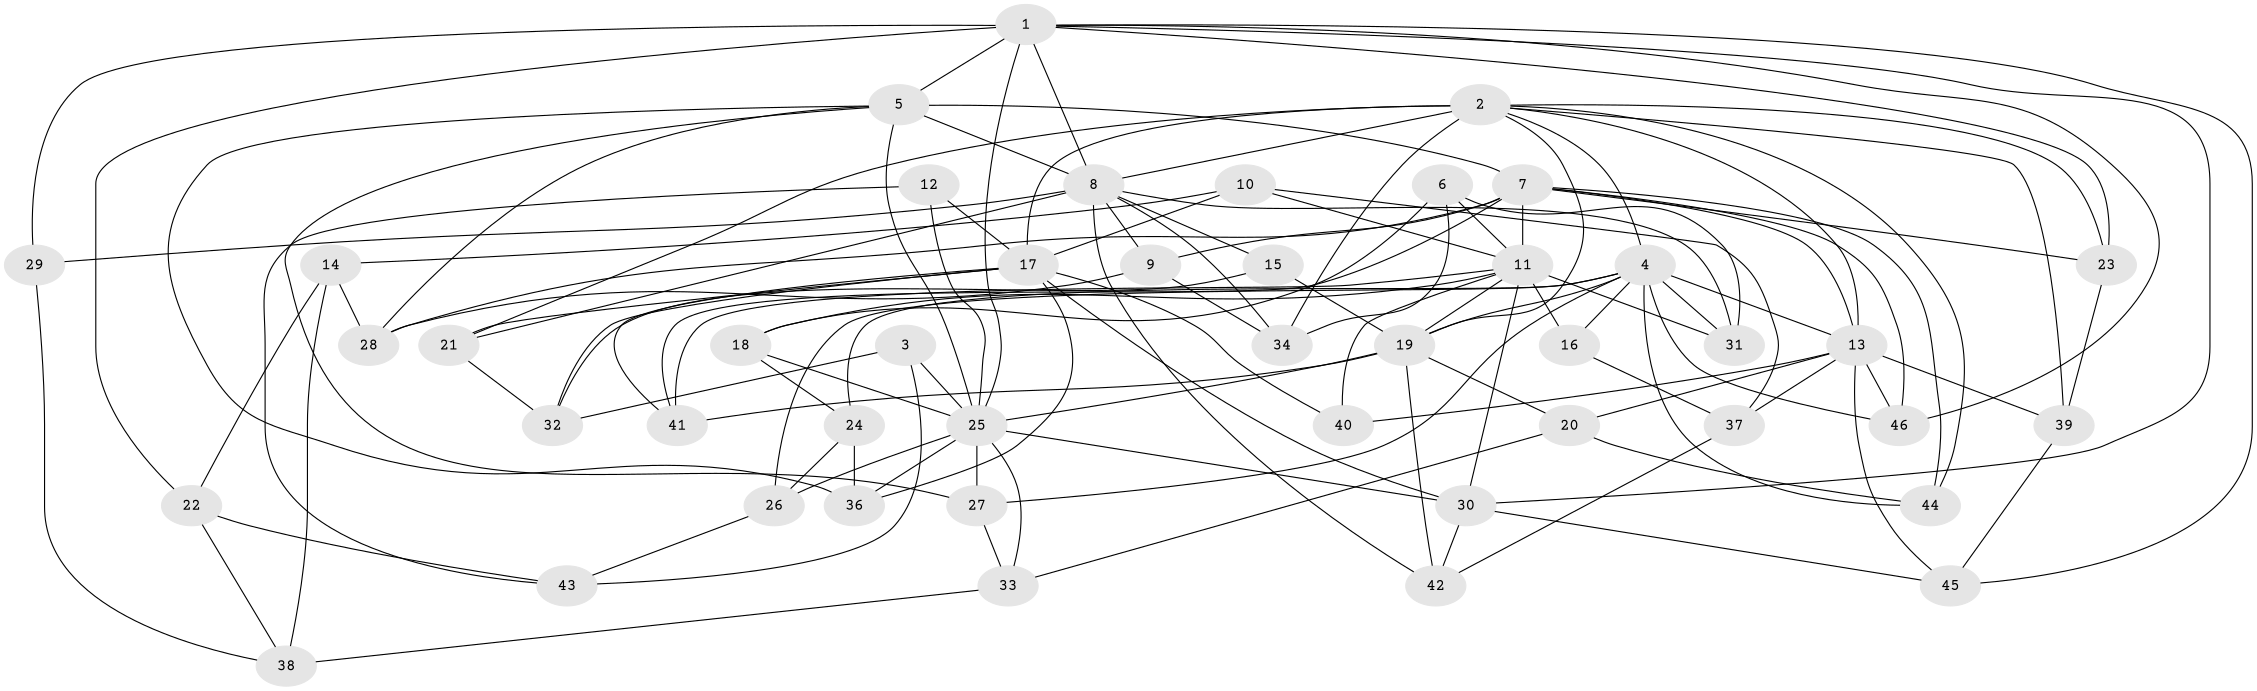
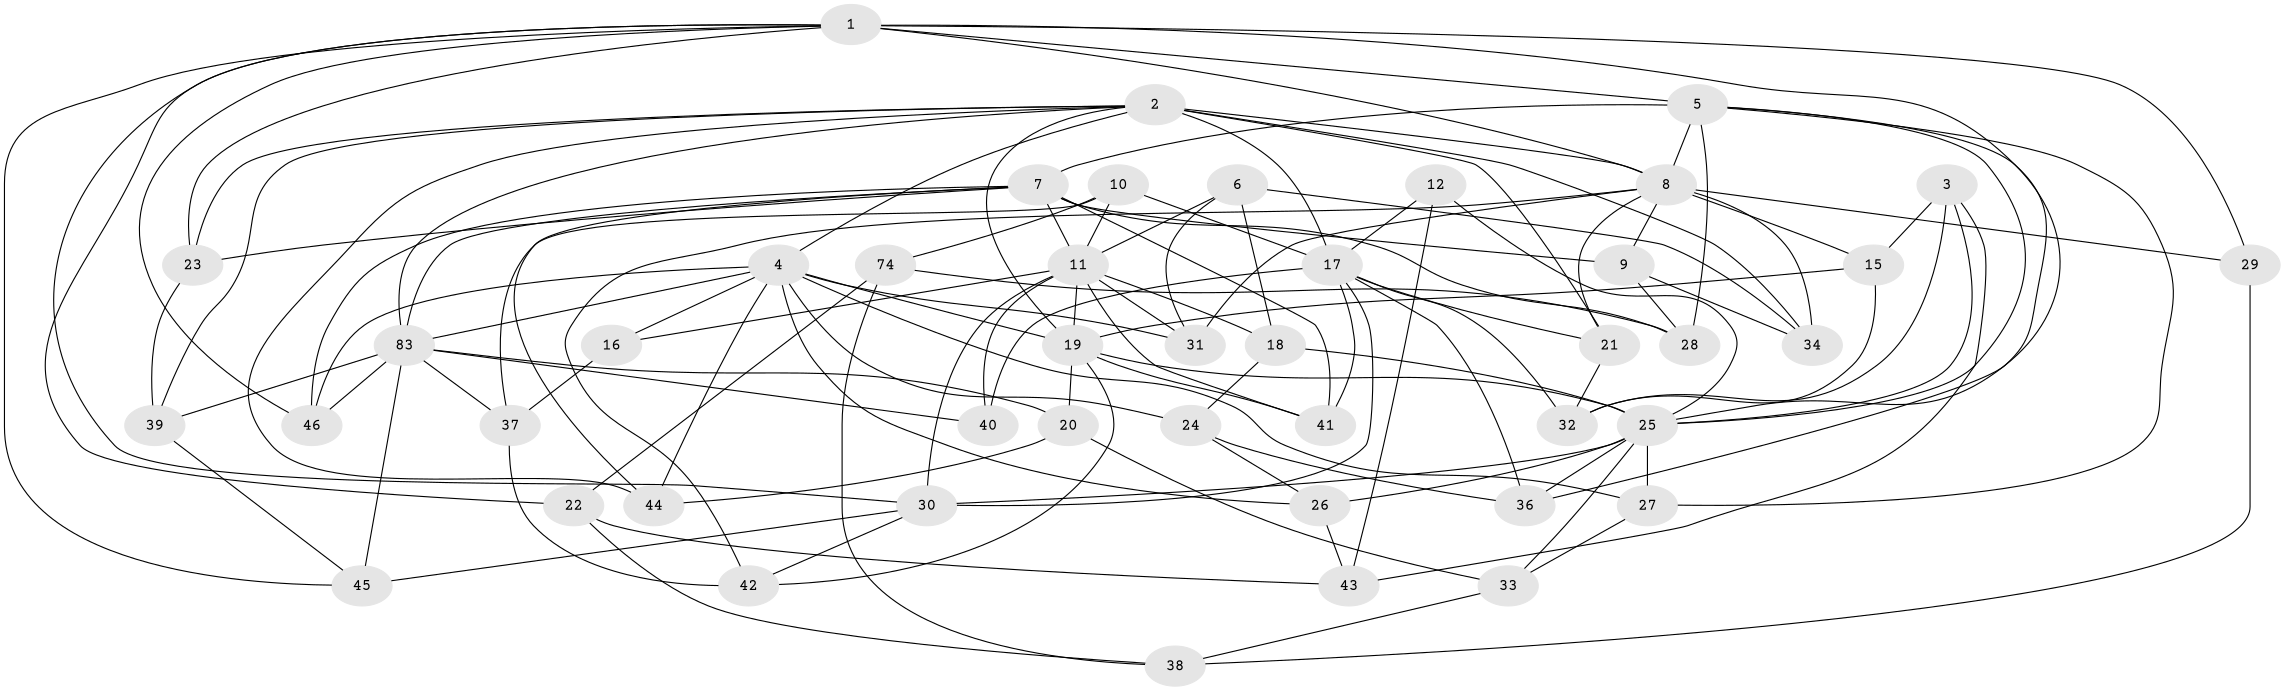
edge "3" -- "15": added
node "14": label "14" -> "74"
node "13": label "13" -> "83"
